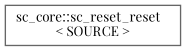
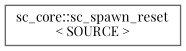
node "sc_core::sc_reset_reset < SOURCE >": label "sc_core::sc_reset_reset < SOURCE >" -> "sc_core::sc_spawn_reset < SOURCE >"
